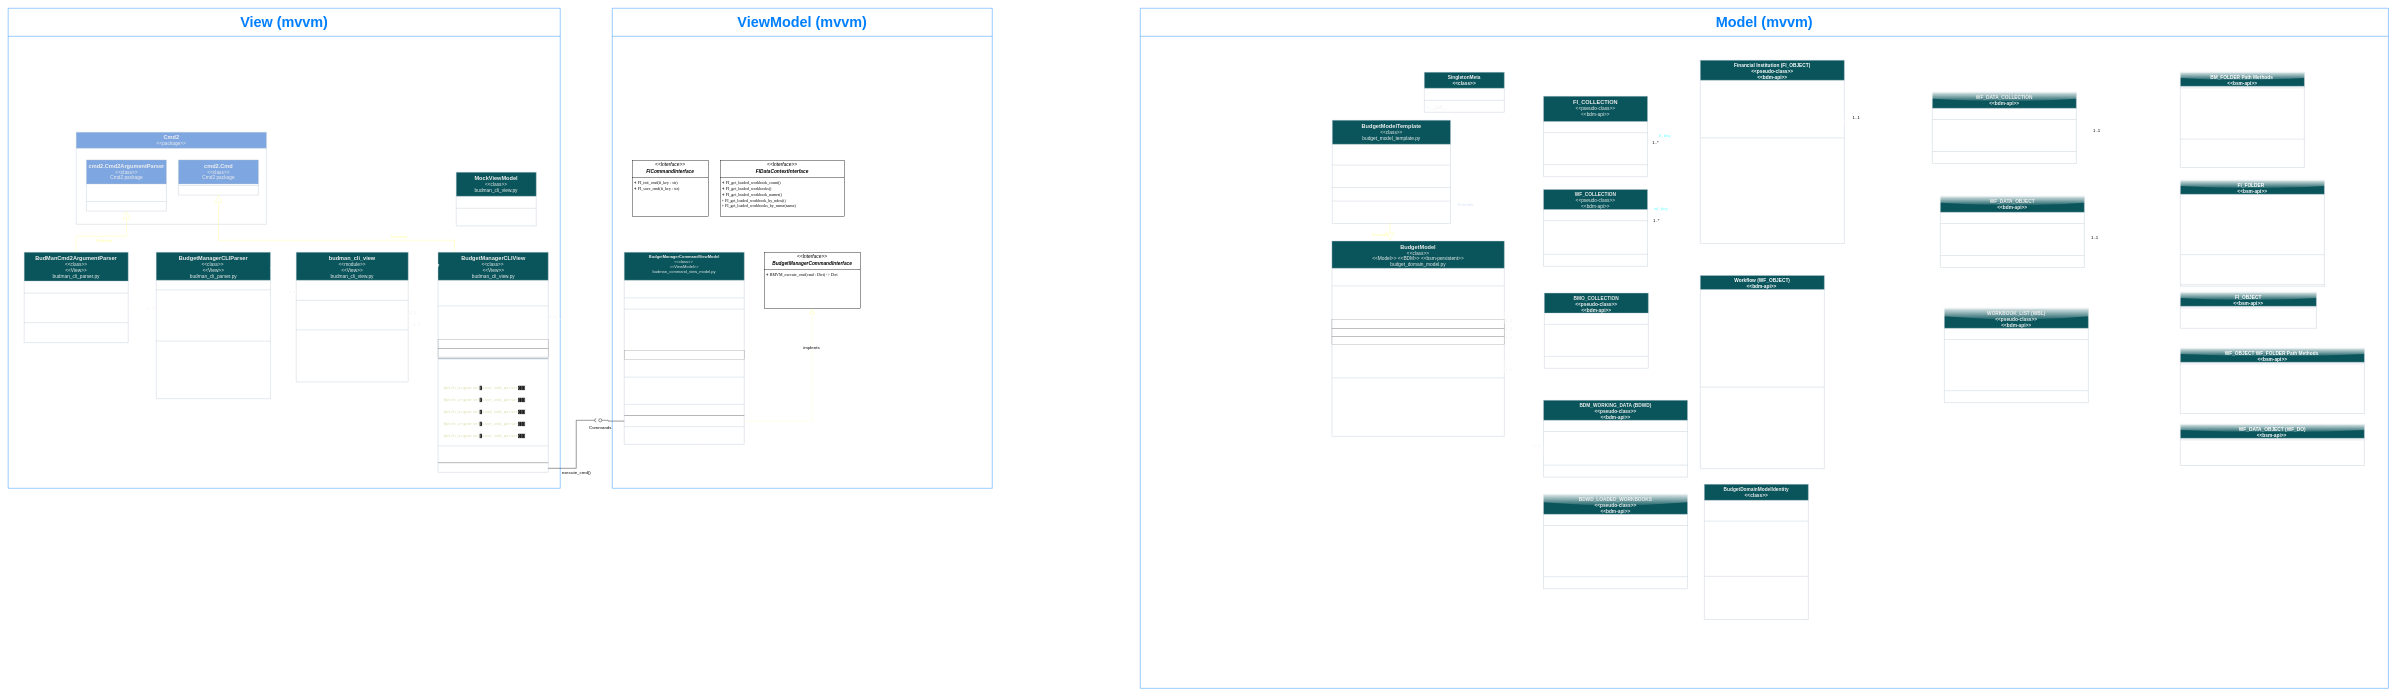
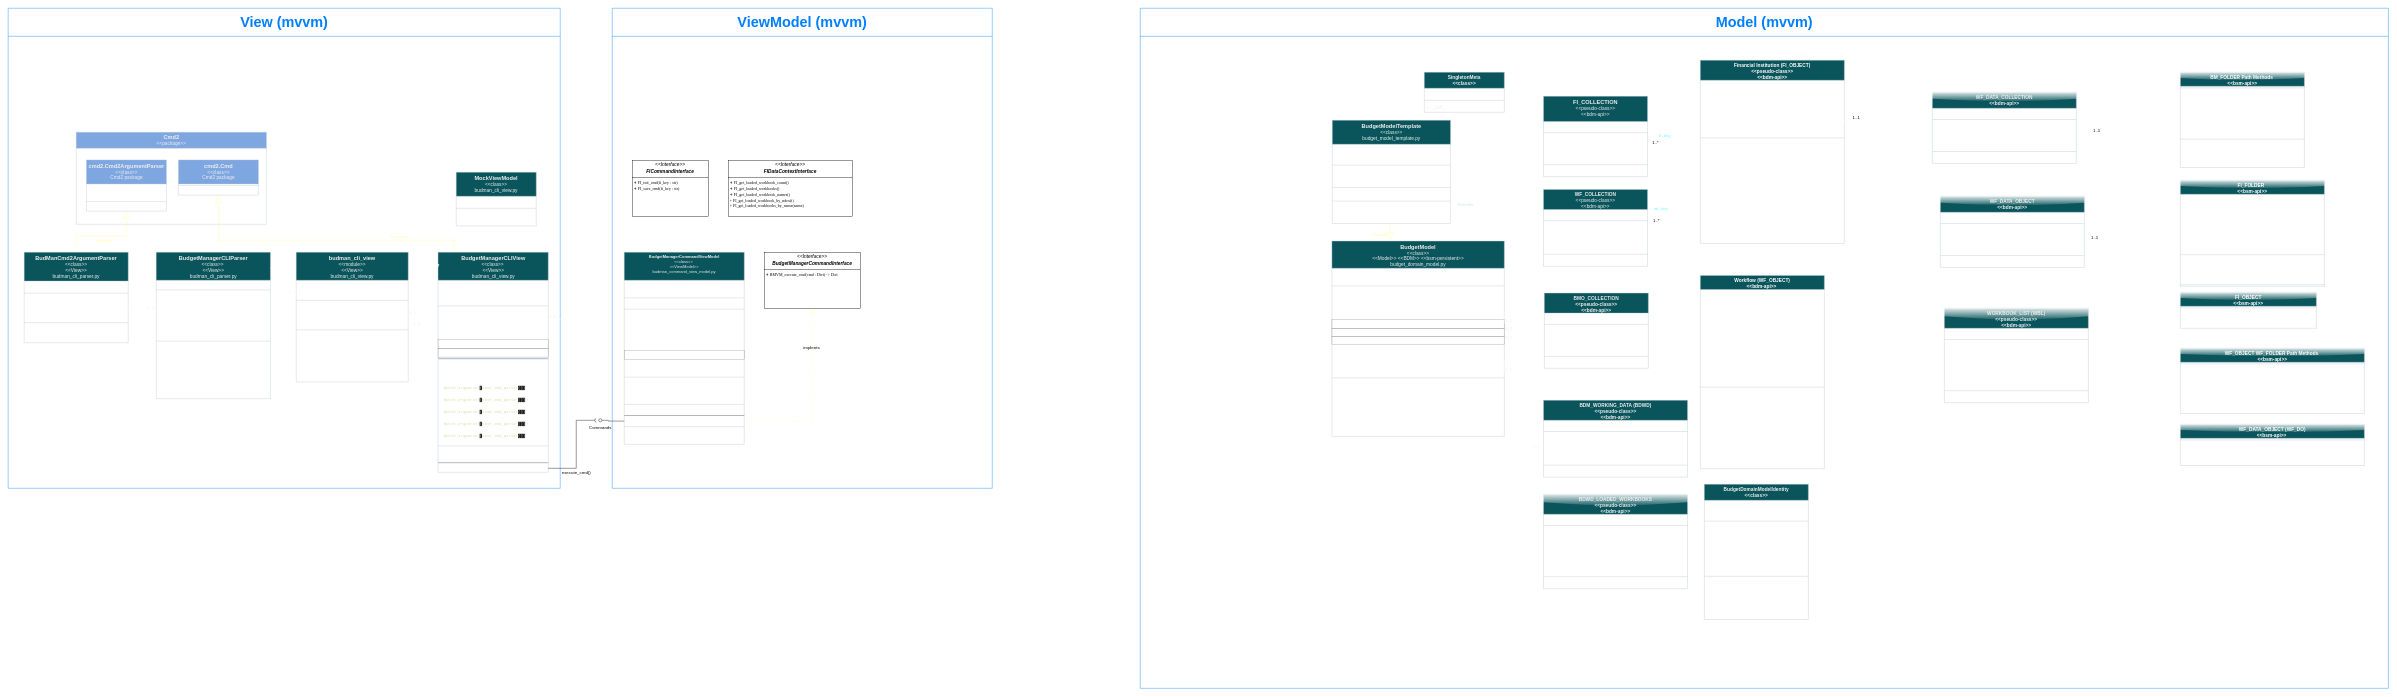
node "<<Interface>> FIDataContextInterface + FI_get_loaded_workbook_count() + FI_get_loaded_workbooks() + FI_get_loaded_workbook_names() + FI_get_loaded_workbook_by_ndex(i) + FI_get_loaded_workbooks_by_name(name)": moved (782, 188) -> (790, 188)
